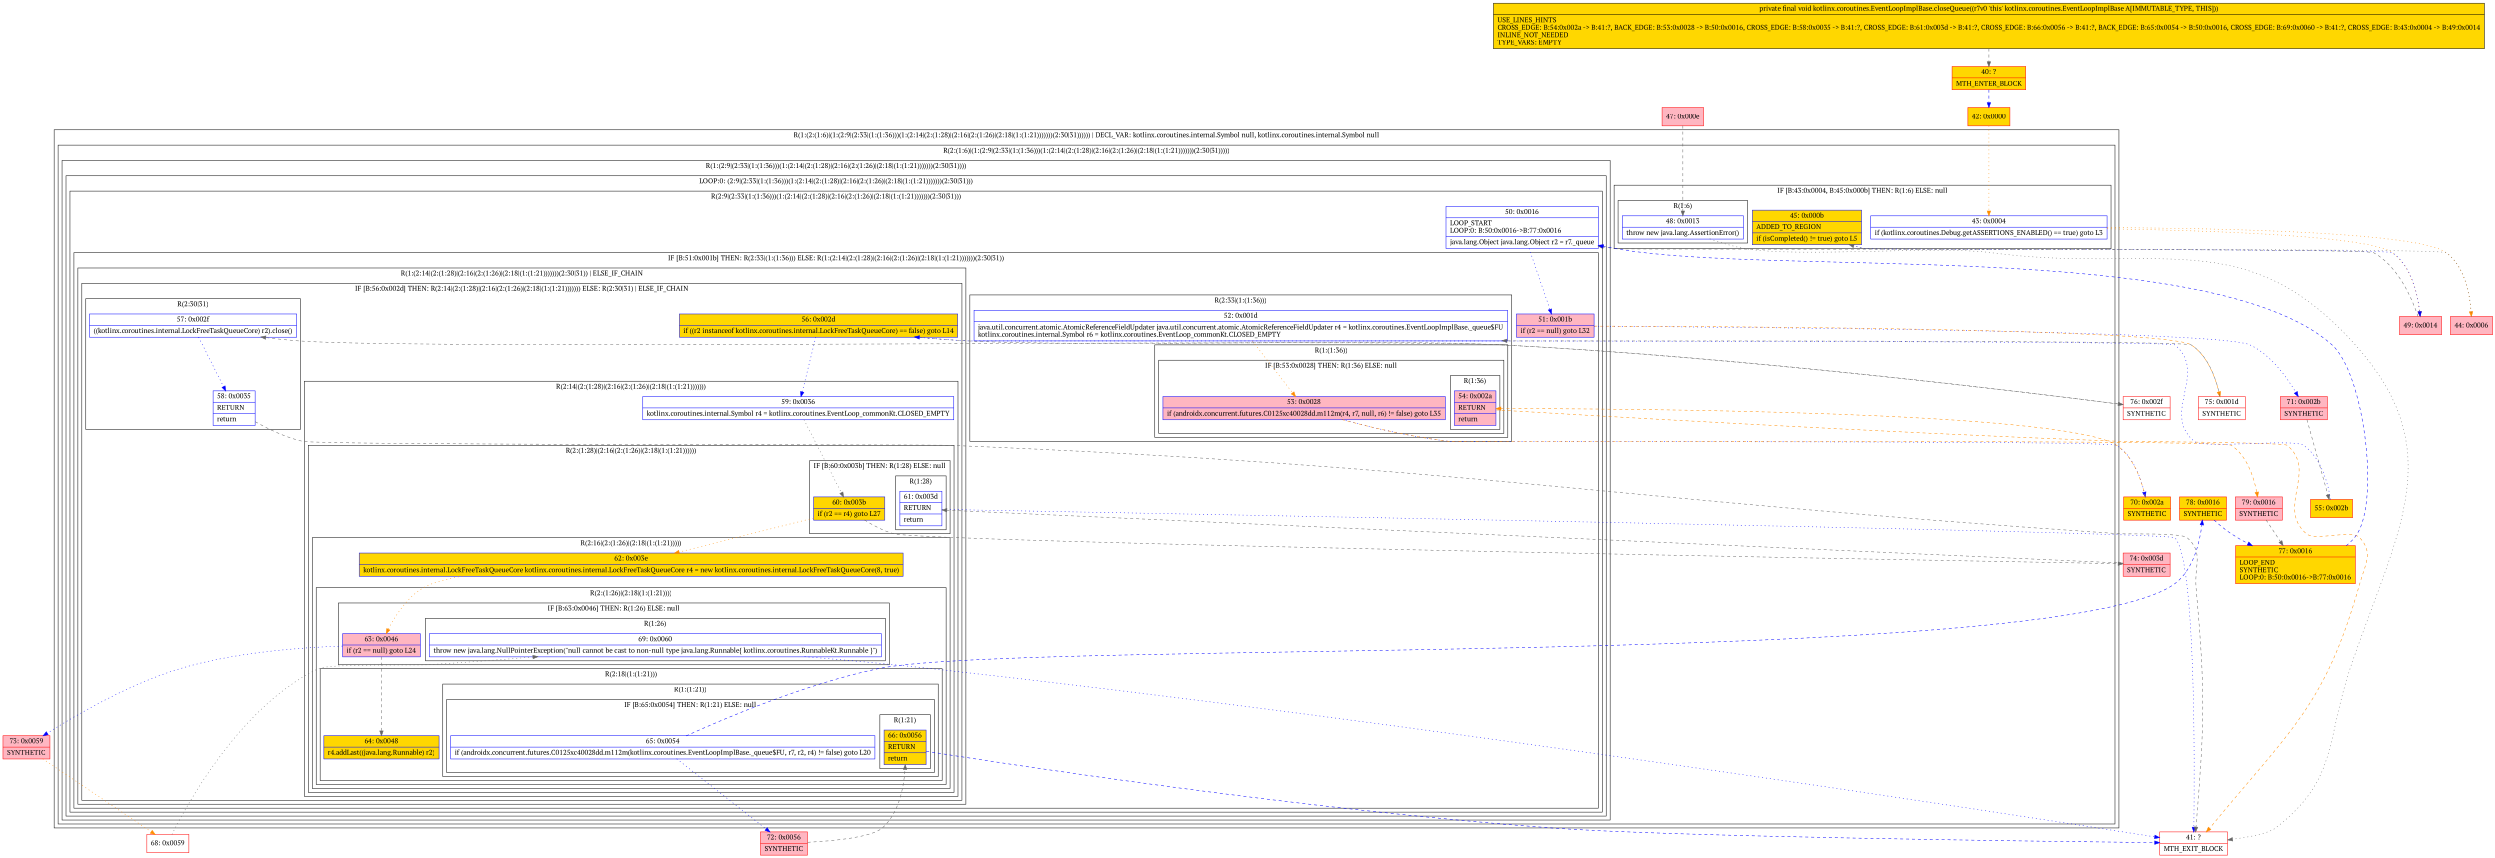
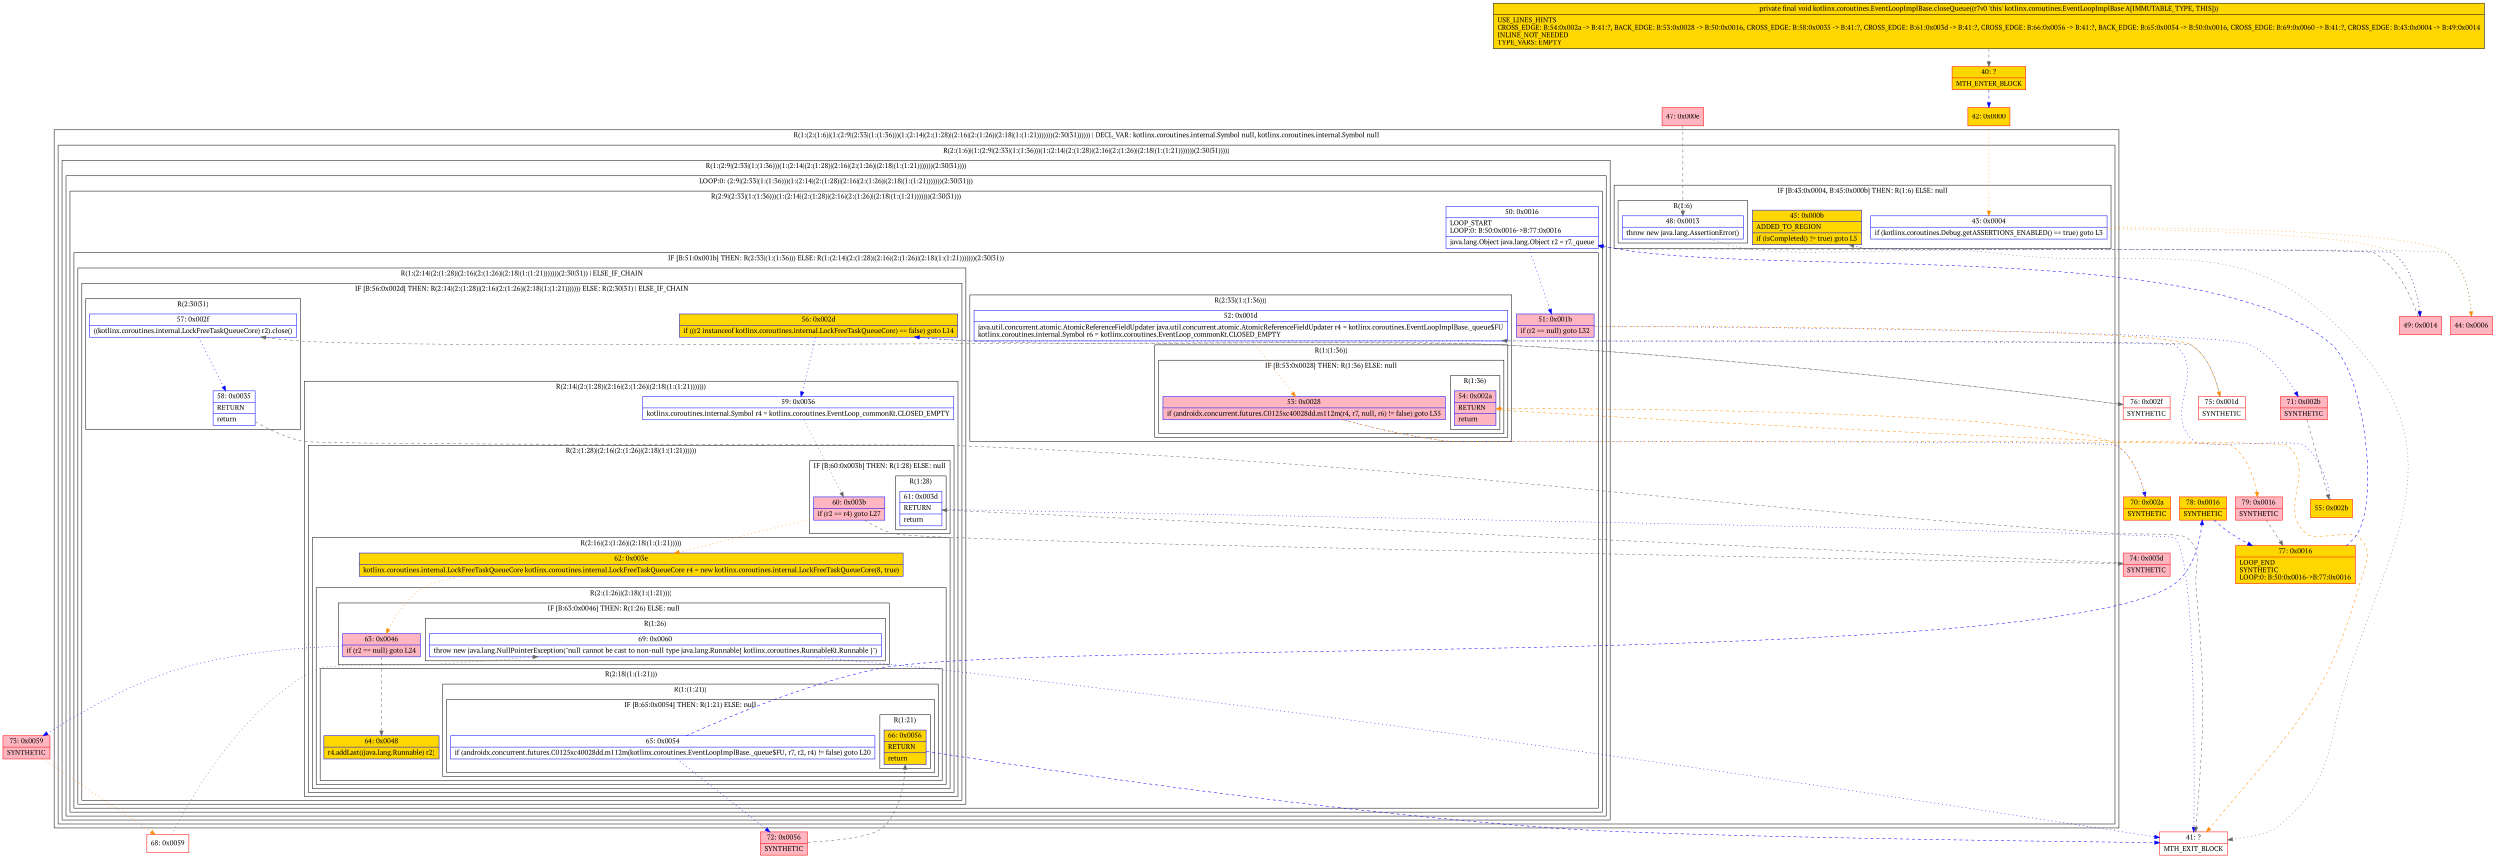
node "60: 0x003b": fillcolor gold -> lightpink
